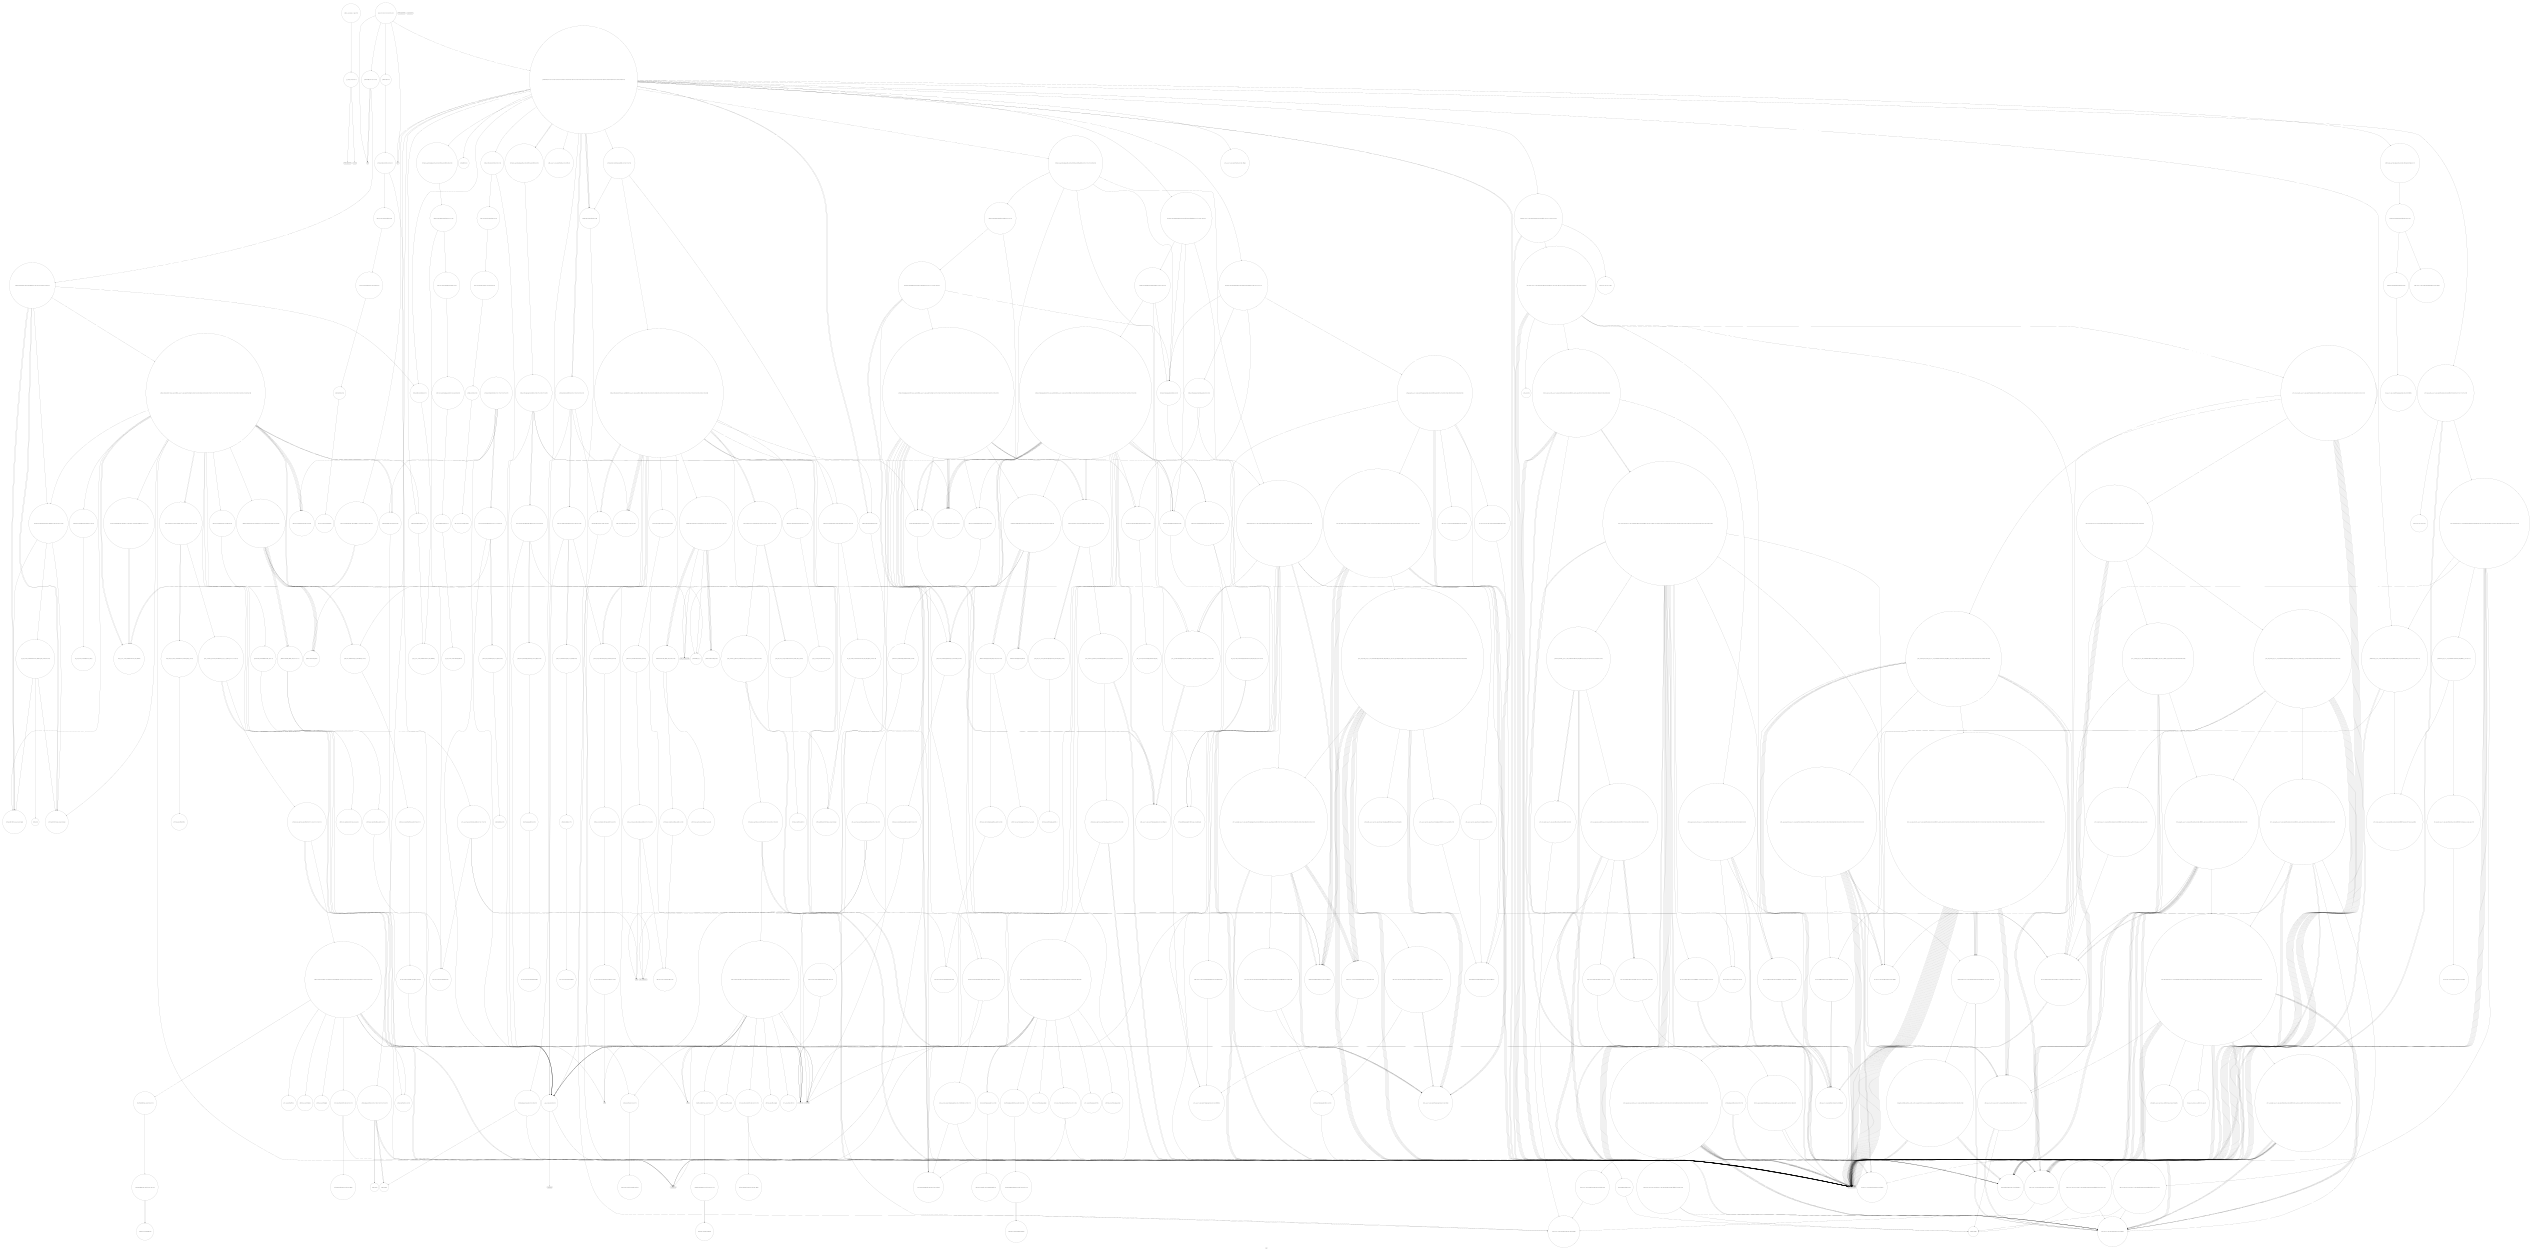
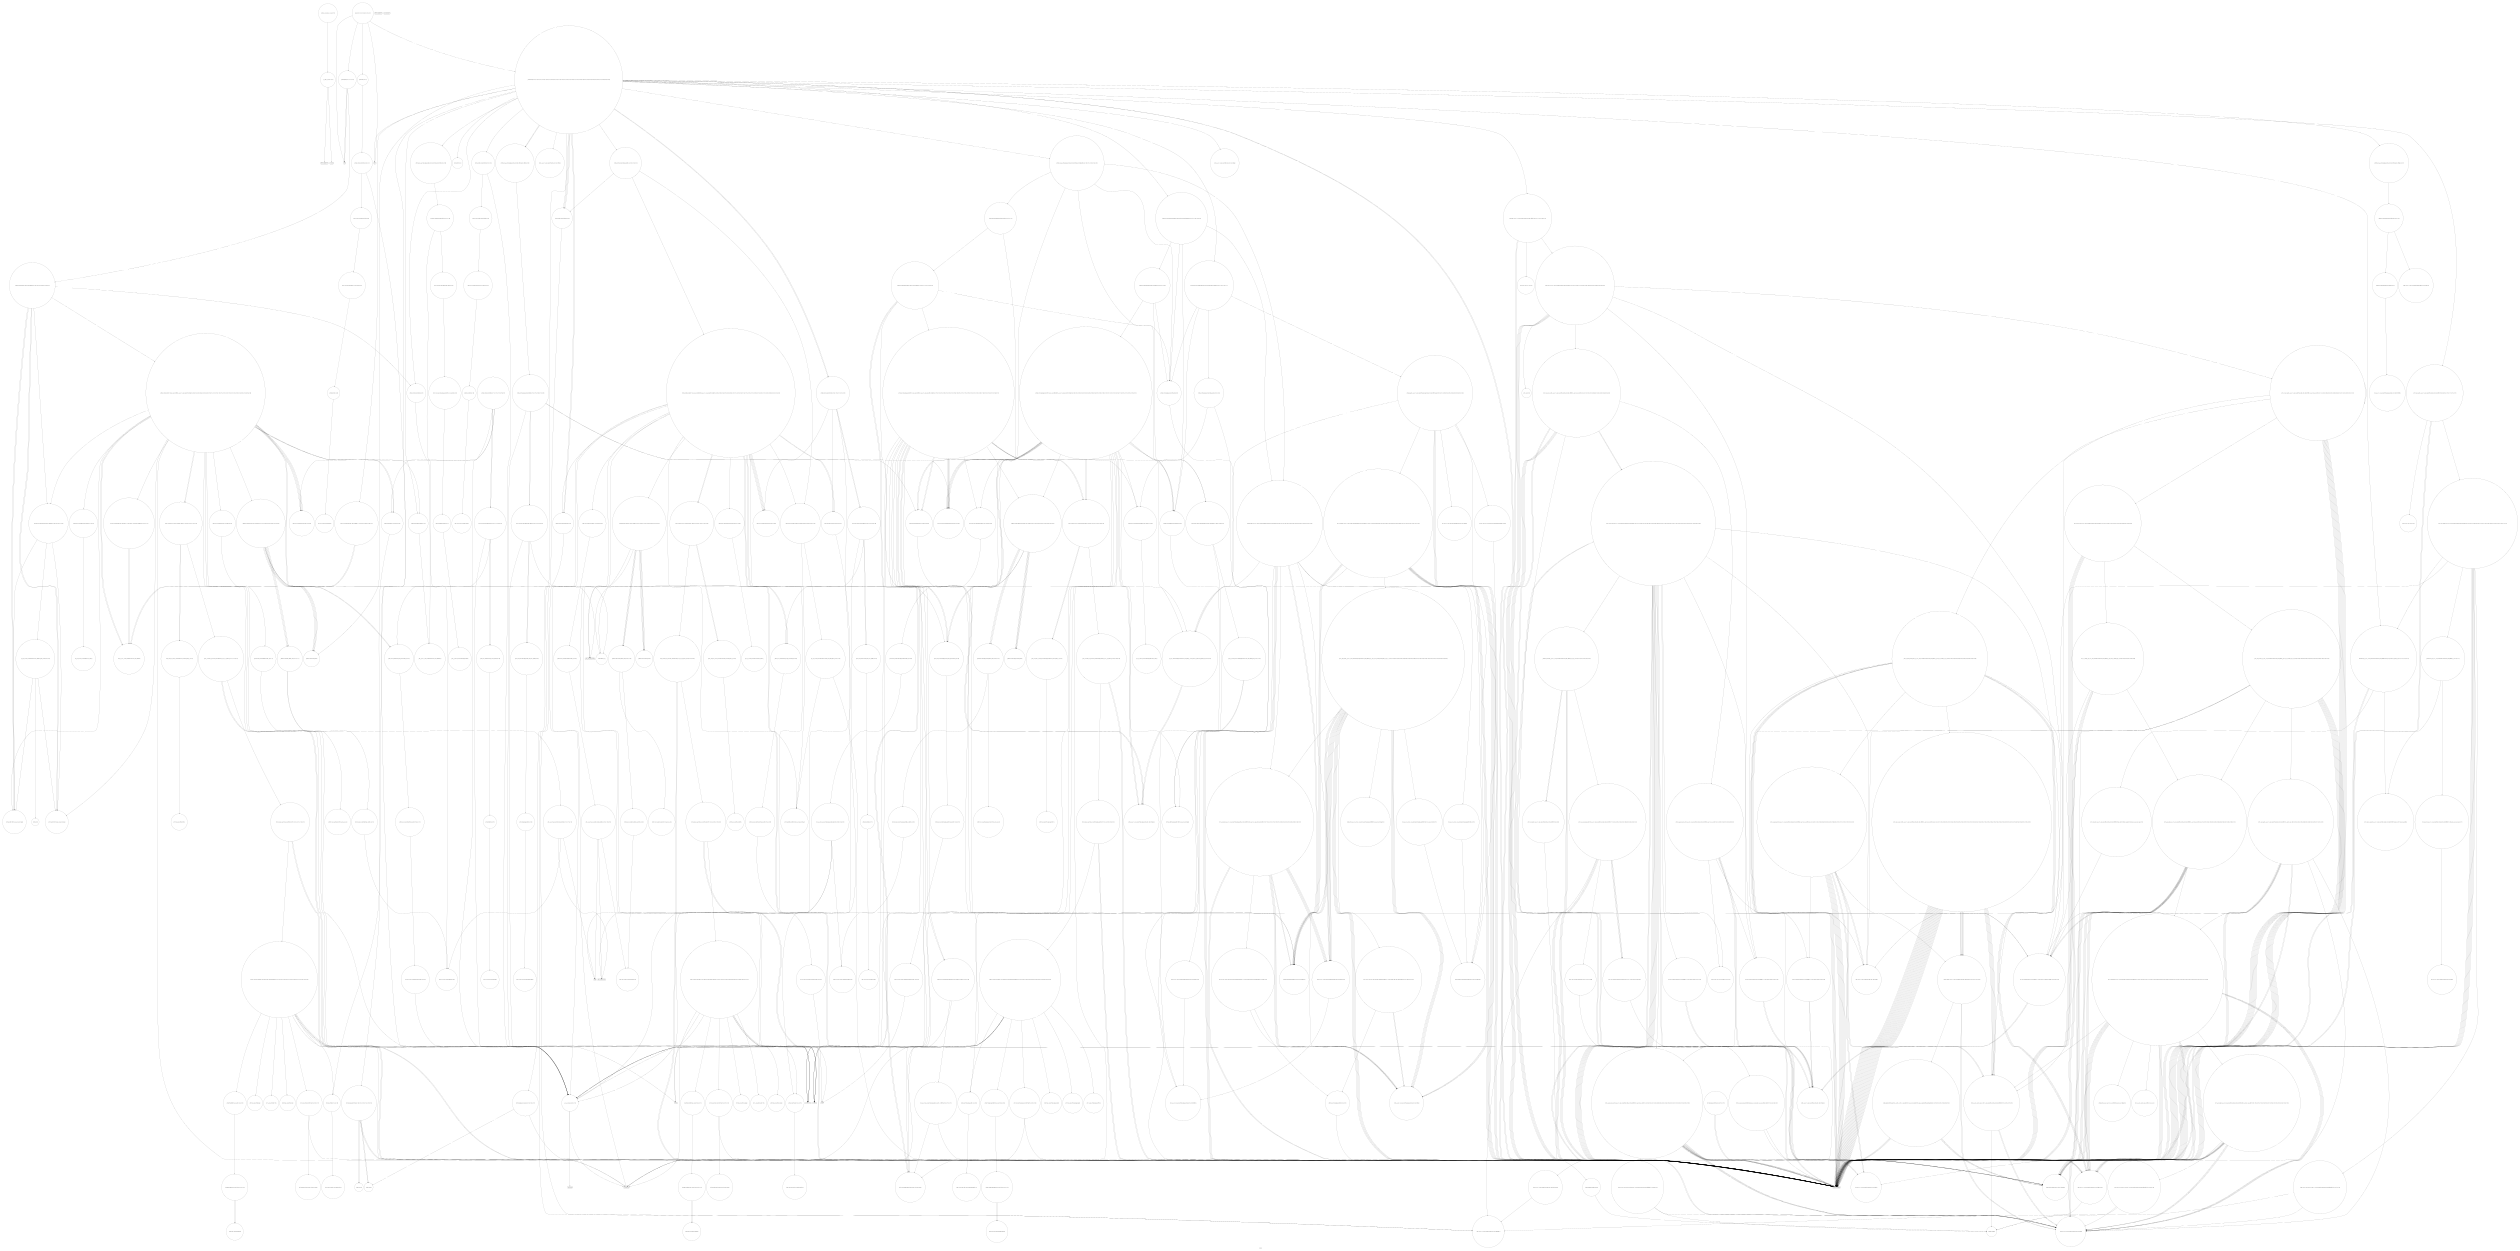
node "{_ZN9__gnu_cxx13new_allocatorI5HikerED2Ev}": added
node "{_ZNSt12_Destroy_auxILb1EE9__destroyIP5HikerEEvT_S4_}": added
